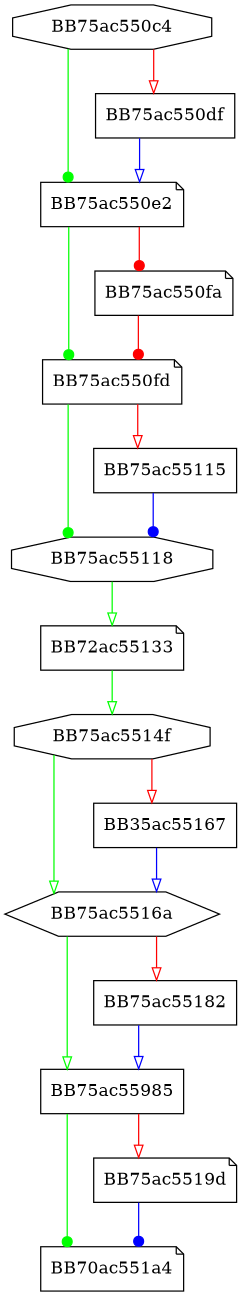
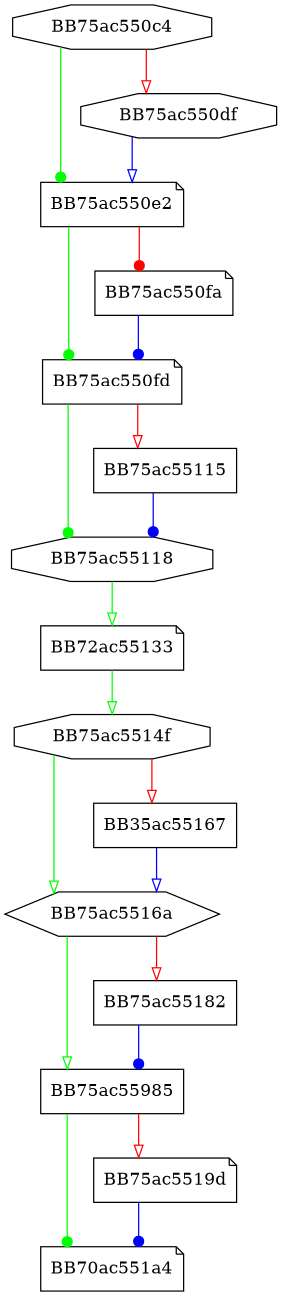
node "BB75ac550df": shape box -> octagon
edge "BB75ac550fa" -> "BB75ac550fd": color red -> blue
edge "BB75ac55182" -> "BB75ac55985": arrowhead onormal -> dot
